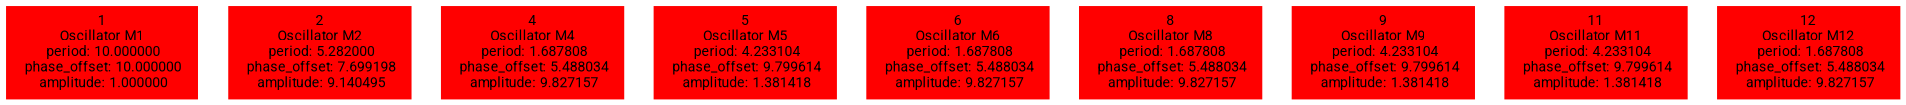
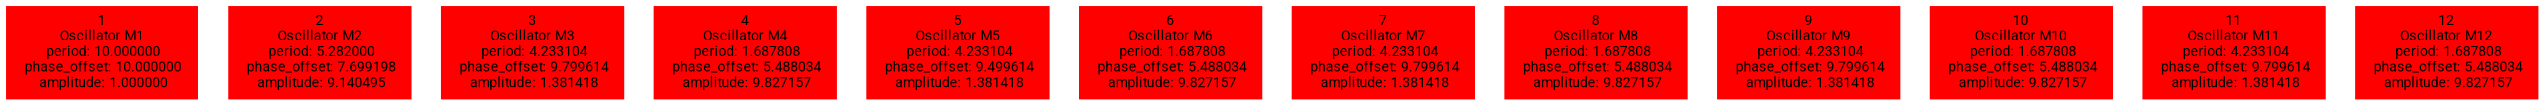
node "3": added
node "7": added
node "10": added
node "5": text "phase_offset: 9.799614" -> "phase_offset: 9.499614"
